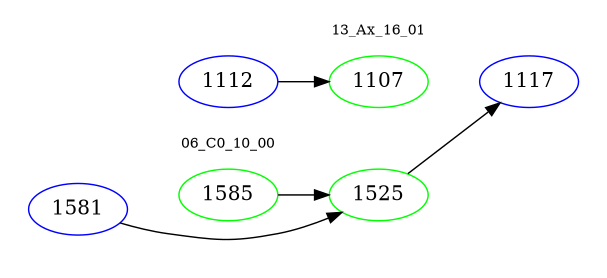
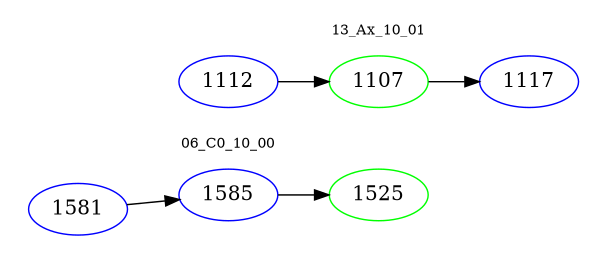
cluster "13_Ax_16_01": label "13_Ax_16_01" -> "13_Ax_10_01"
edge "1525" -> "1117": now "1107" -> "1117"
node "1585": color green -> blue
edge "1581" -> "1525": now "1581" -> "1585"
